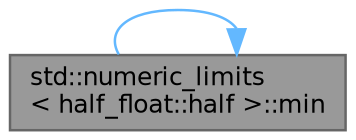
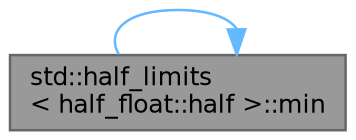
node "std::numeric_limits < half_float::half >::min": label "std::numeric_limits < half_float::half >::min" -> "std::half_limits < half_float::half >::min"
